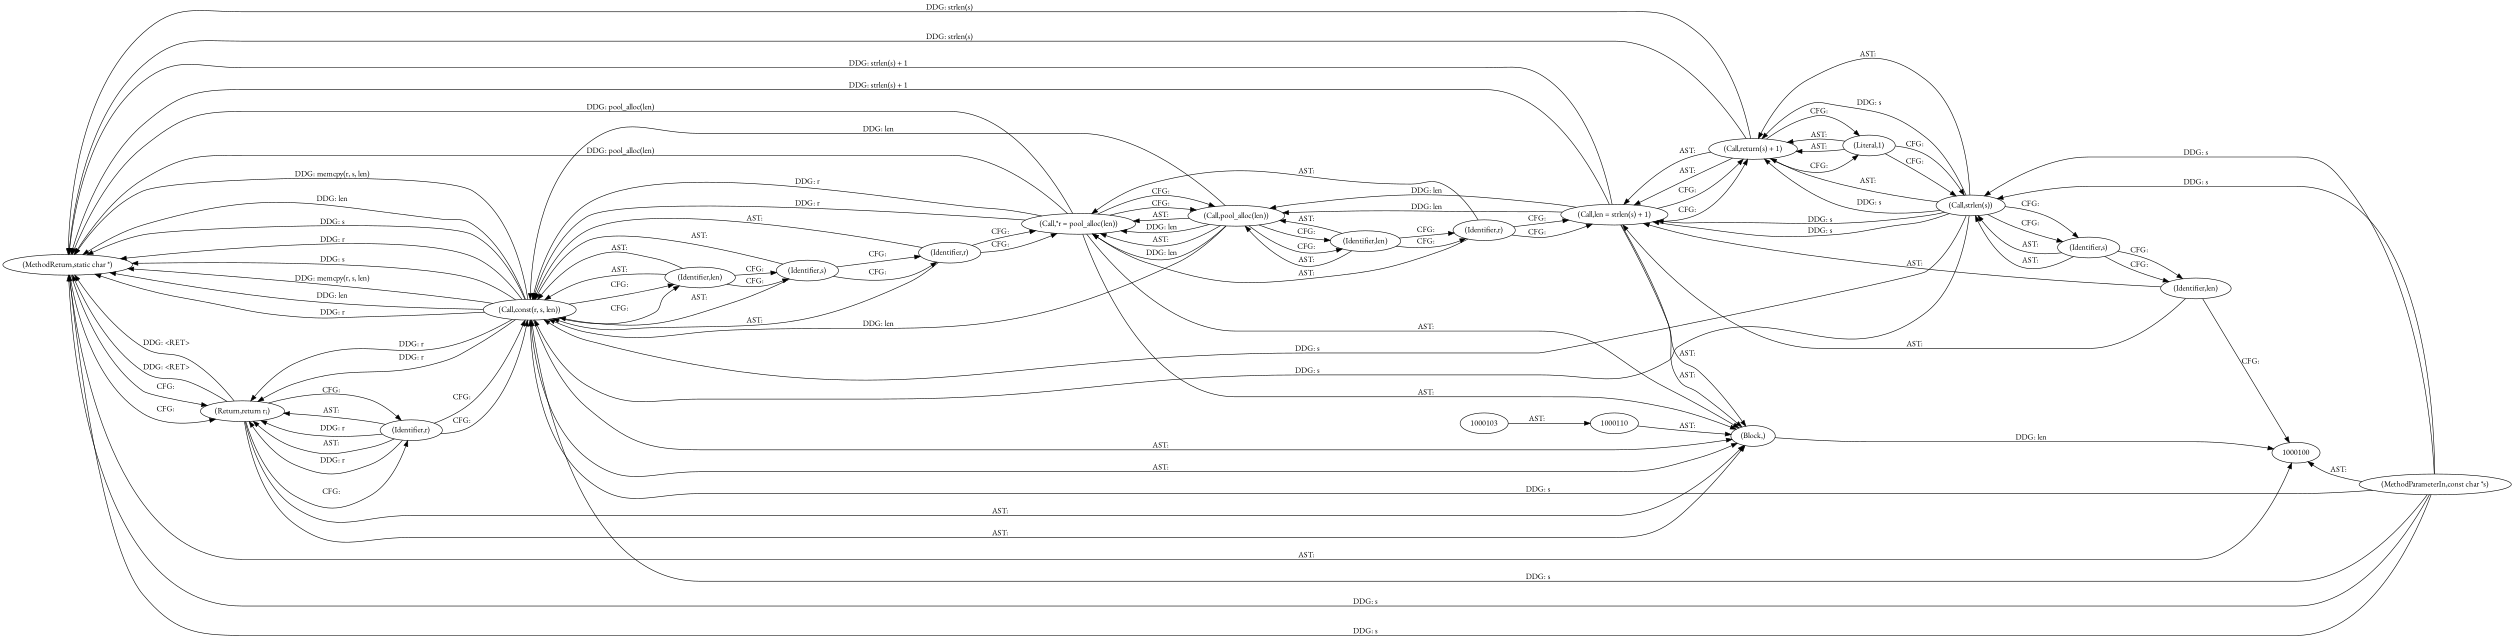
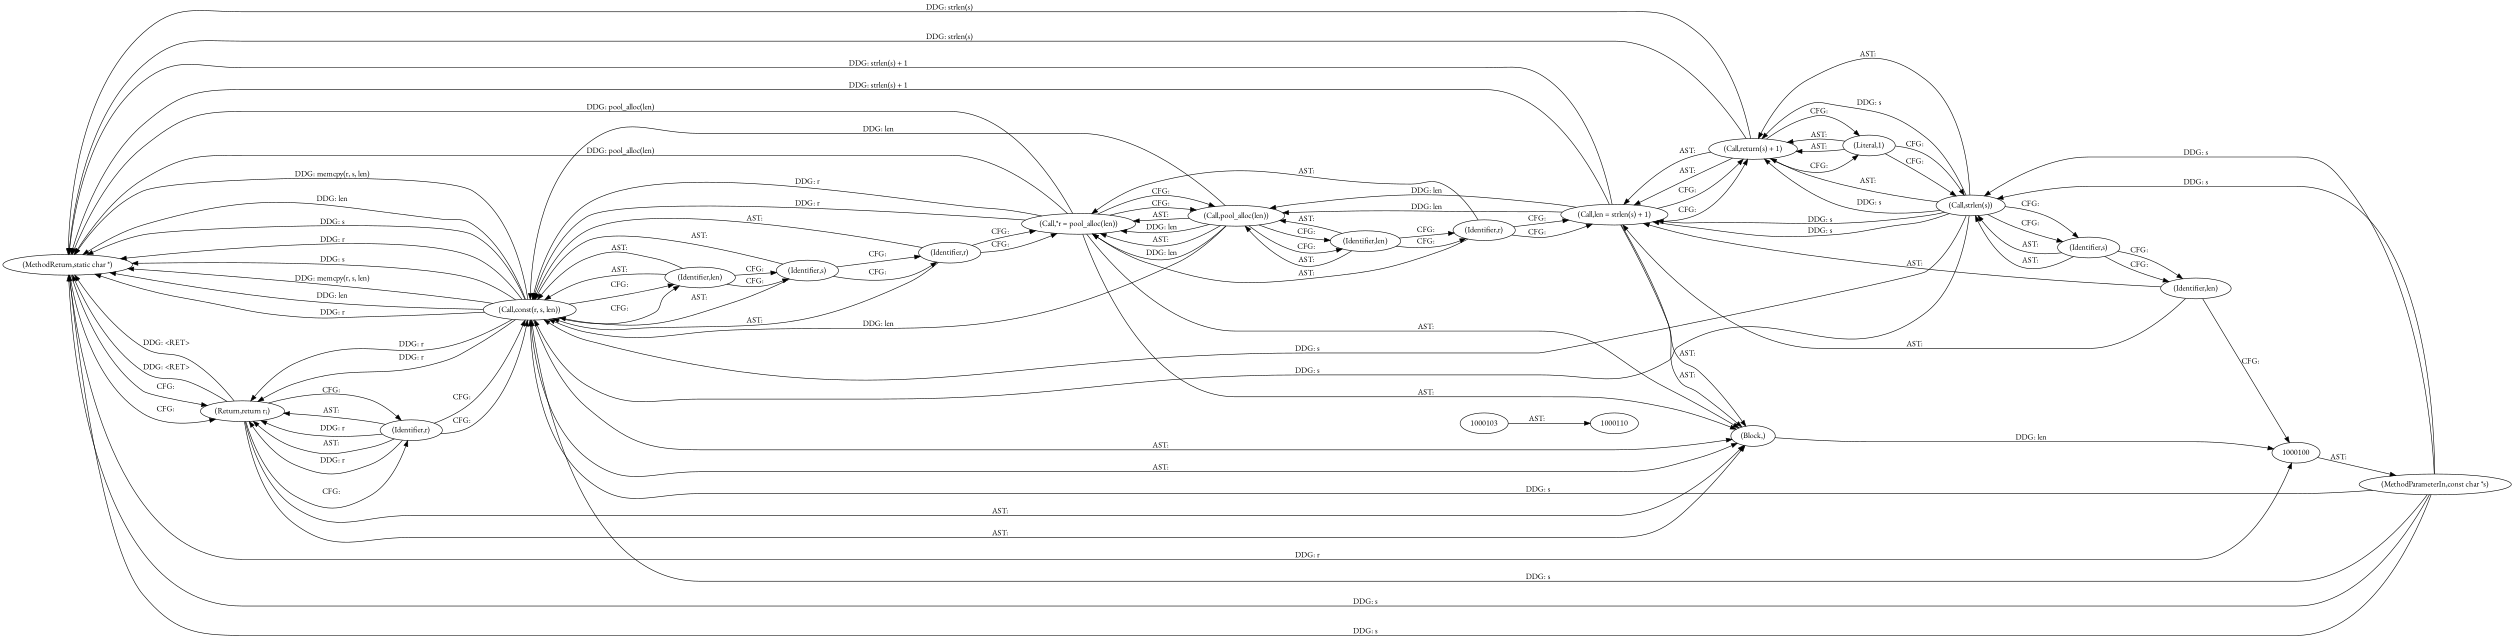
edge "1000110" -> "(Block,)": removed, label "AST:"
edge "(MethodParameterIn,const char *s)" -> "1000100": reversed
edge "(MethodReturn,static char *)" -> "1000100": label "AST: " -> "DDG: r"
